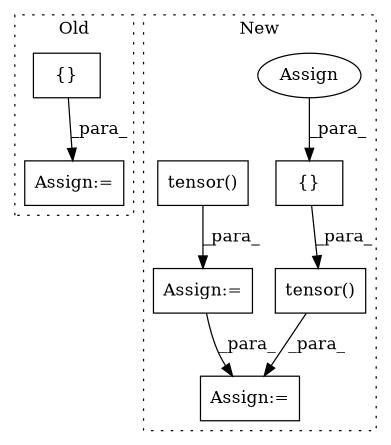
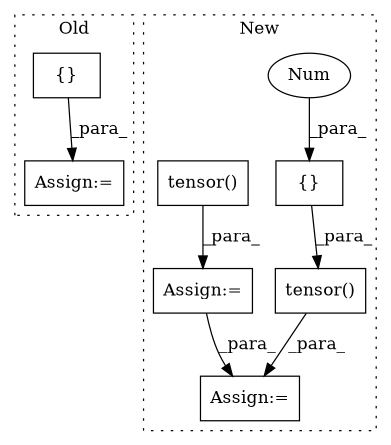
node "Assign": label "Assign" -> "Num"
